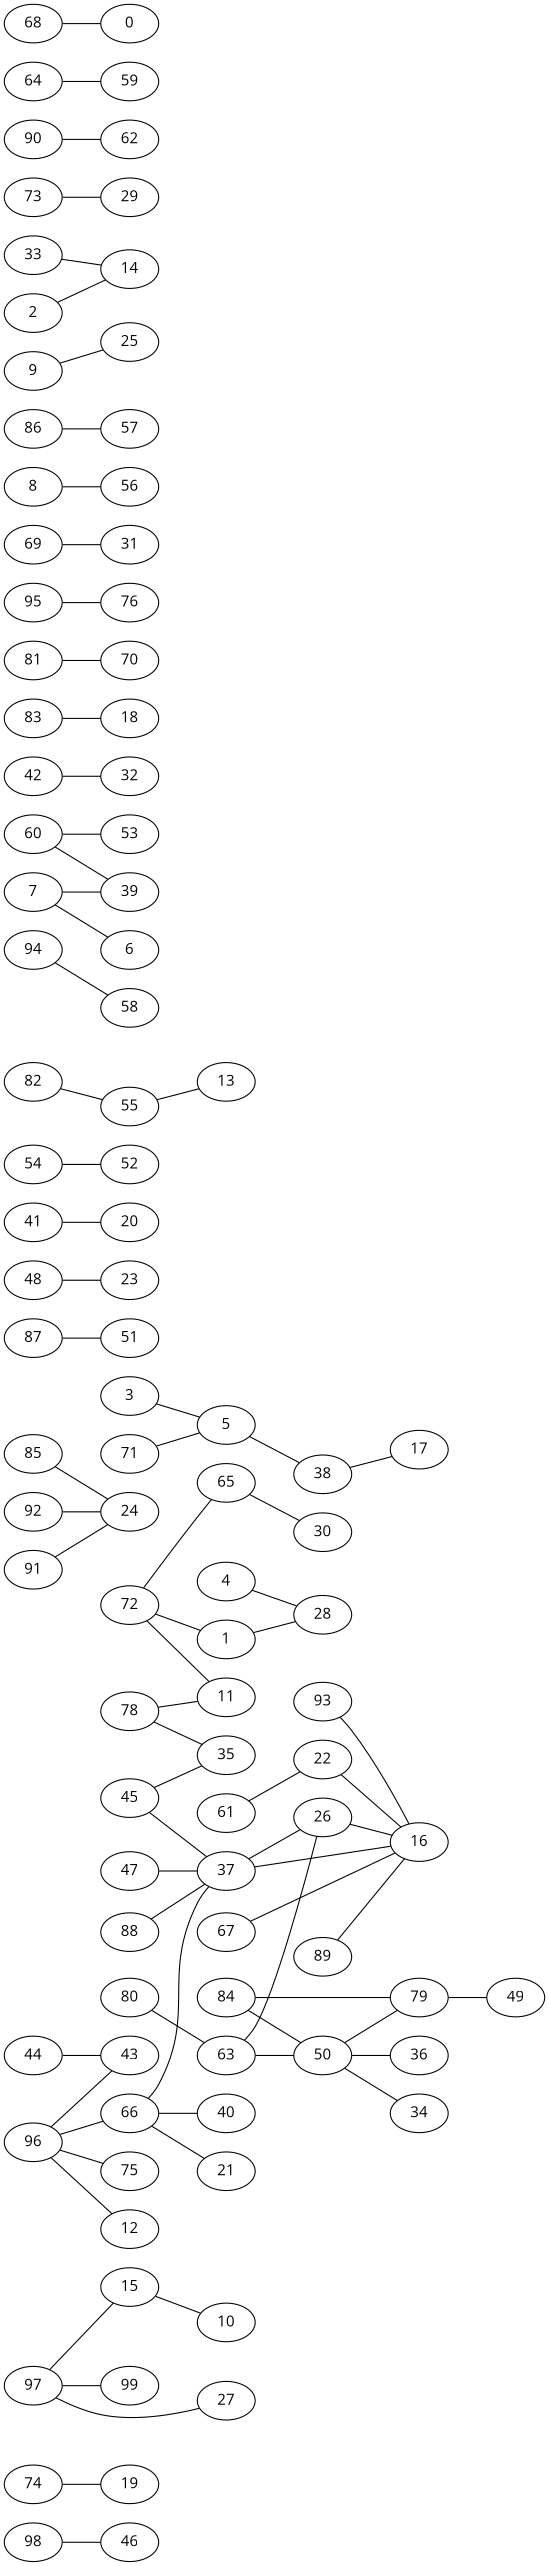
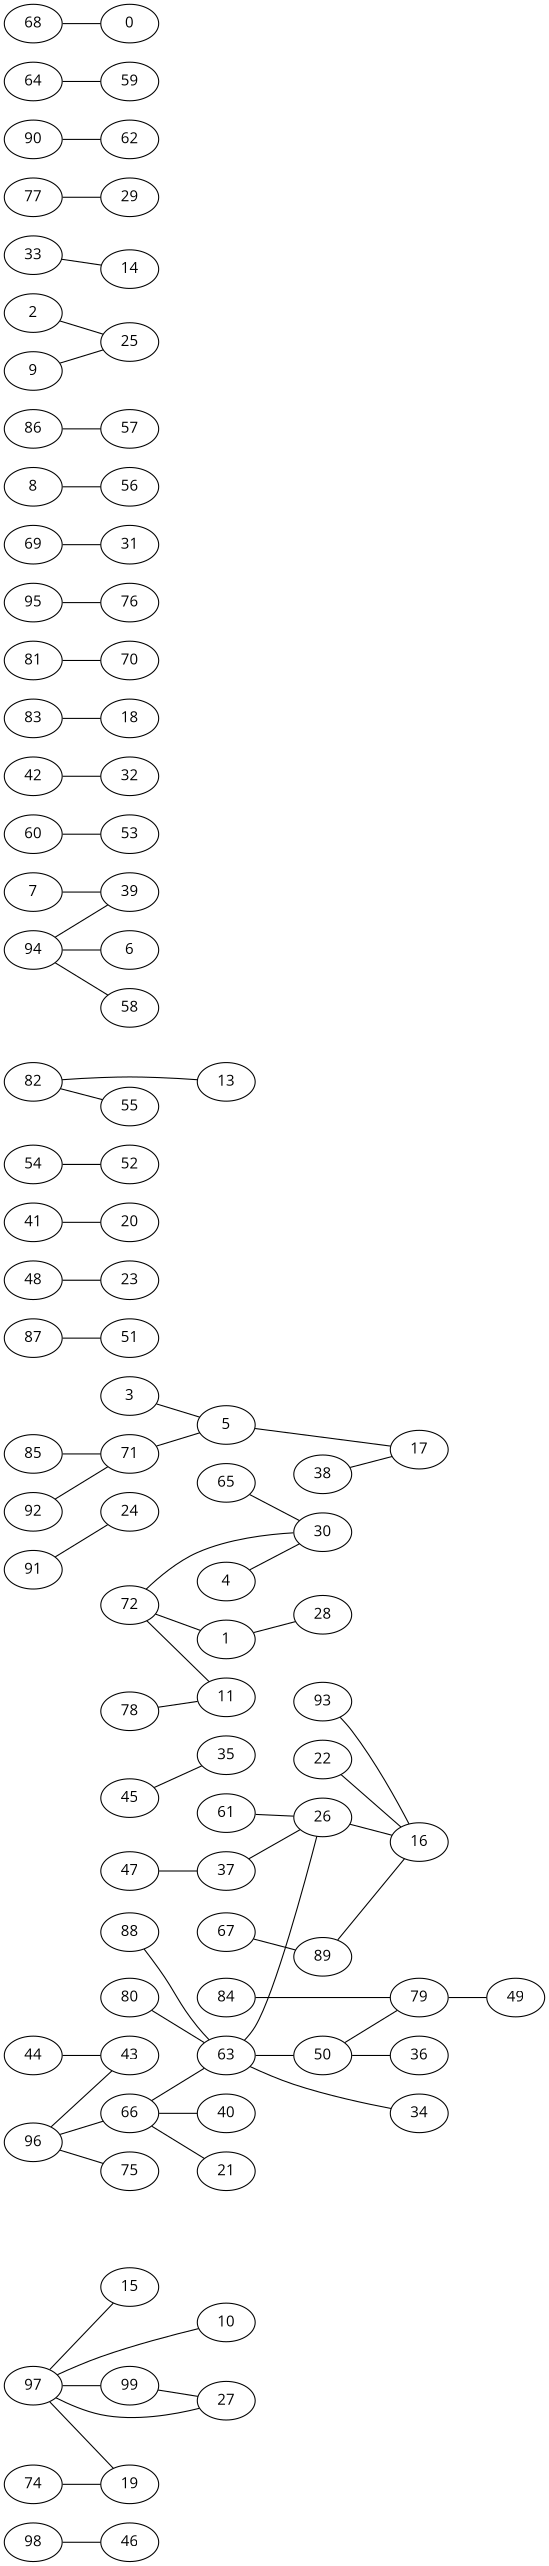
node "73": label "73" -> "77"
edge "14" -- "2": now "25" -- "2"
edge "60" -- "39": now "94" -- "39"
edge "7" -- "6": now "94" -- "6"
edge "13" -- "55": now "13" -- "82"
edge "5" -- "38": now "5" -- "17"
edge "85" -- "24": now "85" -- "71"
edge "92" -- "24": now "92" -- "71"
edge "65" -- "72": now "30" -- "72"
edge "4" -- "28": now "4" -- "30"
edge "78" -- "35": removed
edge "22" -- "61": now "26" -- "61"
edge "45" -- "37": removed
edge "16" -- "37": removed
edge "16" -- "67": now "89" -- "67"
edge "37" -- "88": now "63" -- "88"
edge "37" -- "66": now "63" -- "66"
edge "84" -- "50": removed
edge "50" -- "34": now "63" -- "34"
node "12": removed
edge "15" -- "10": now "97" -- "10"
edge "99" -- "27": added
edge "97" -- "19": added
